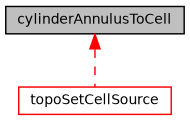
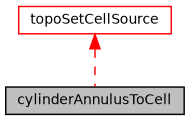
edge "topoSetCellSource" -> "cylinderAnnulusToCell": reversed
